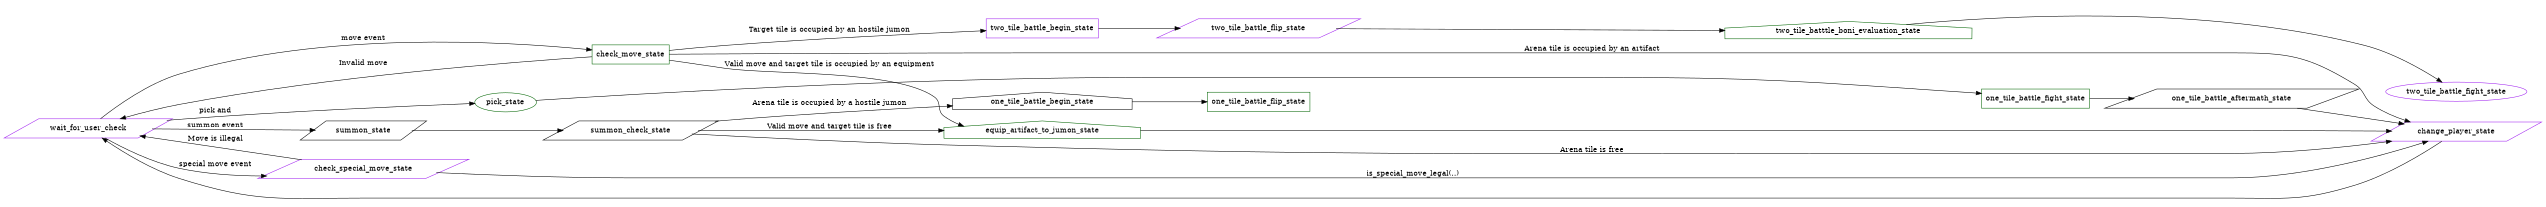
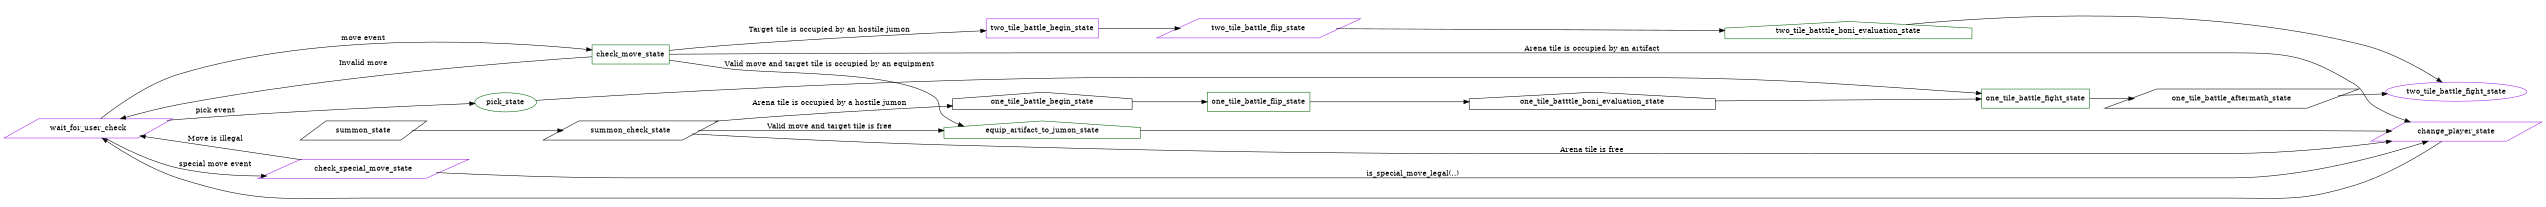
node "one_tile_batttle_boni_evaluation_state": added
edge "wait_for_user_check" -> "pick_state": label "pick and" -> "pick event"
edge "one_tile_battle_aftermath_state" -> "change_player_state": now "one_tile_battle_aftermath_state" -> "two_tile_battle_fight_state"
edge "wait_for_user_check" -> "summon_state": removed, label "summon event"
